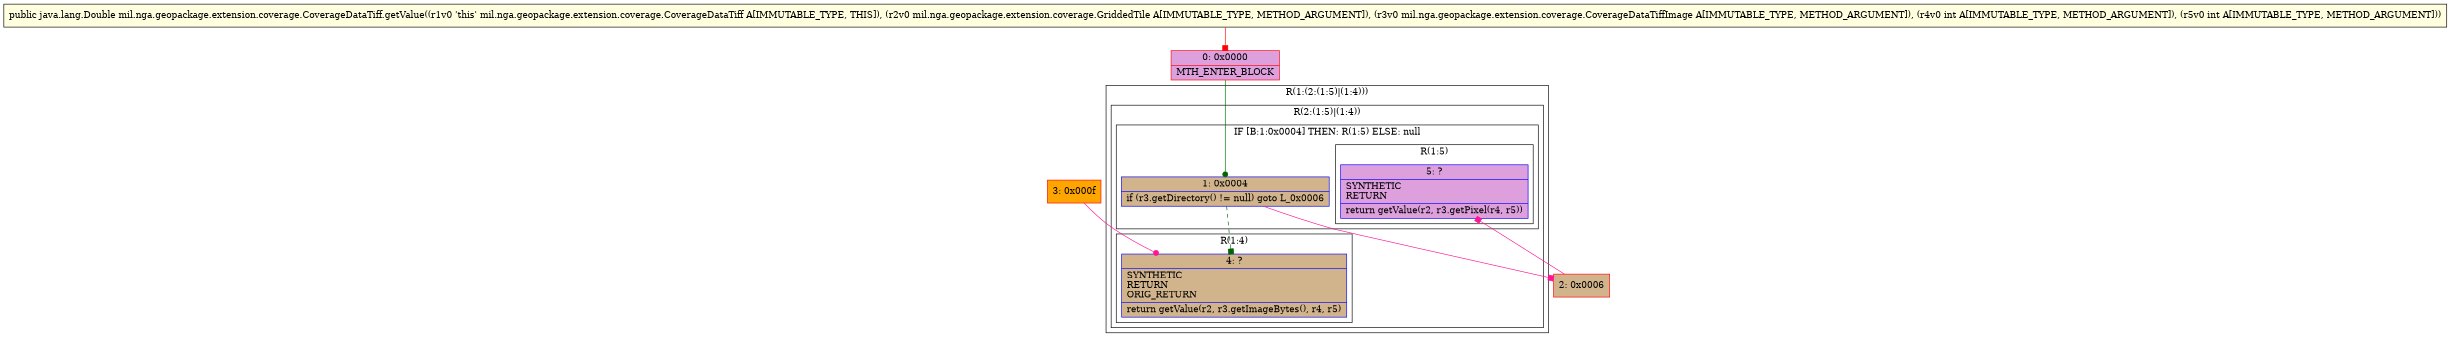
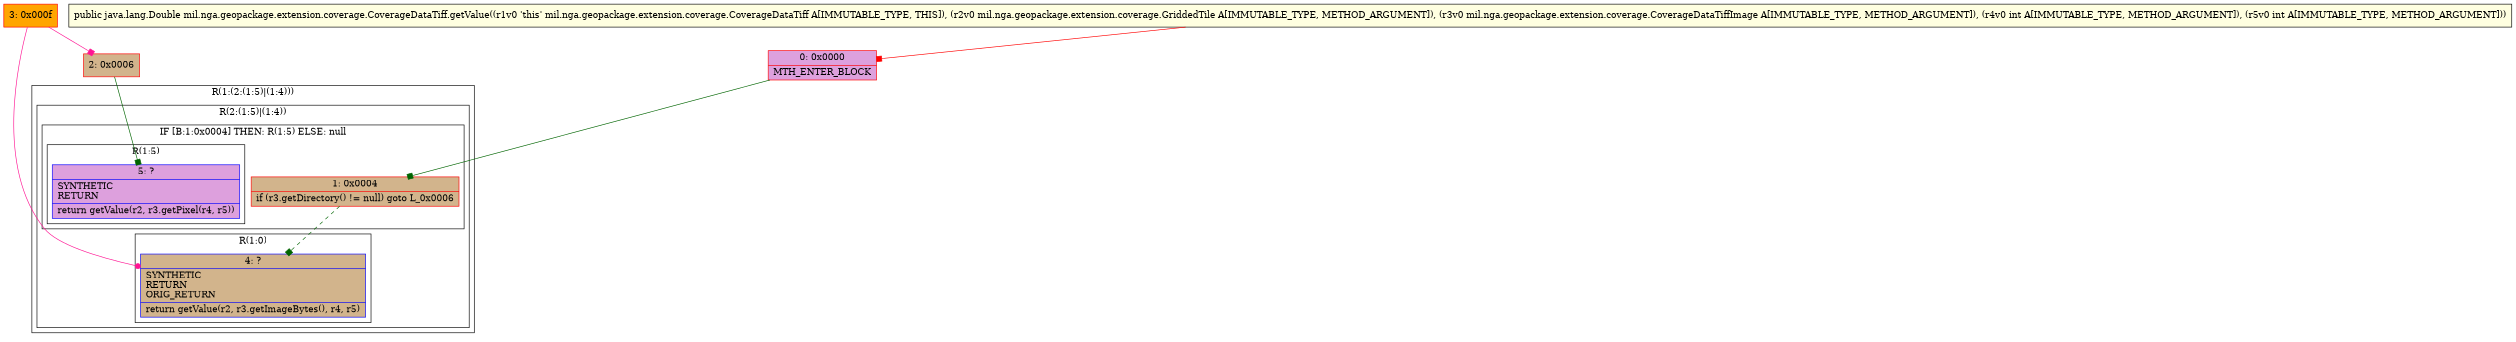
edge "0: 0x0000" -> "1: 0x0004": arrowhead dot -> box
node "1: 0x0004": color blue -> red
cluster "R(1:4)": label "R(1:4)" -> "R(1:0)"
edge "1: 0x0004" -> "2: 0x0006": now "3: 0x000f" -> "2: 0x0006"
edge "2: 0x0006" -> "5: ?": color deeppink -> darkgreen
